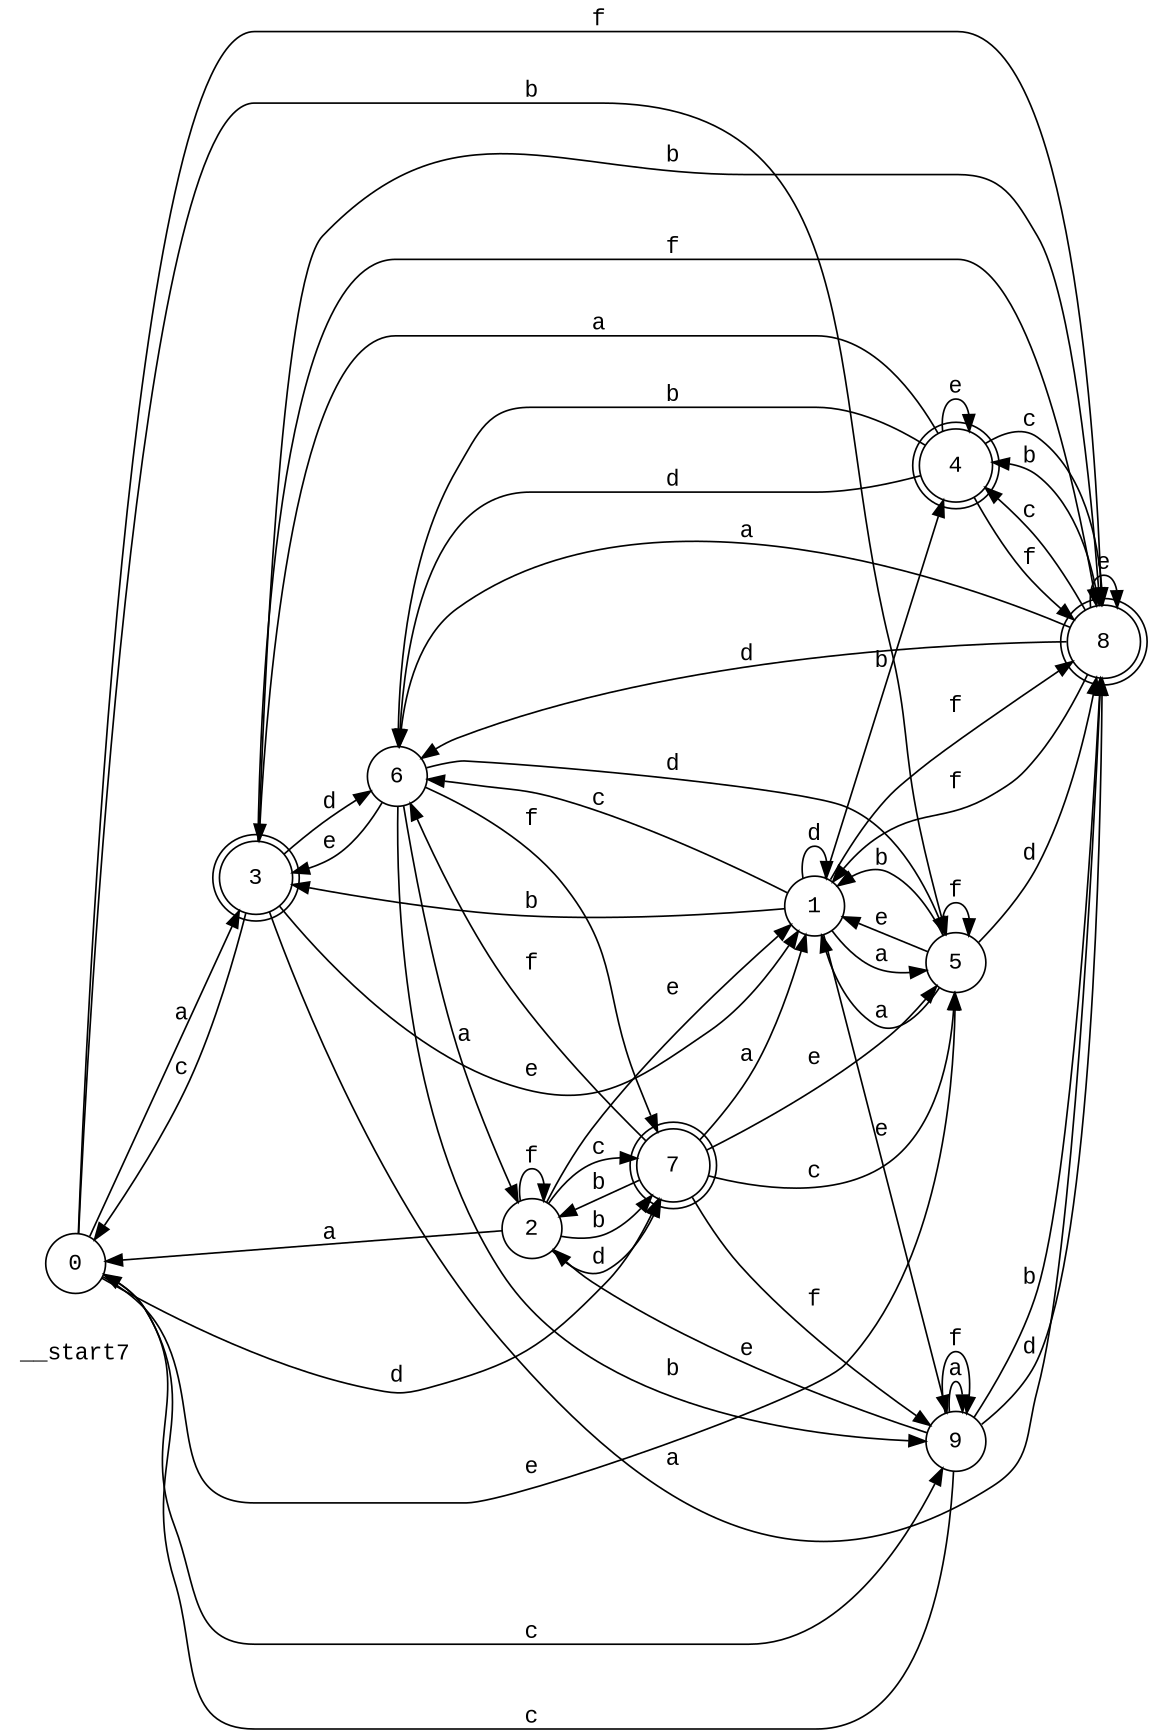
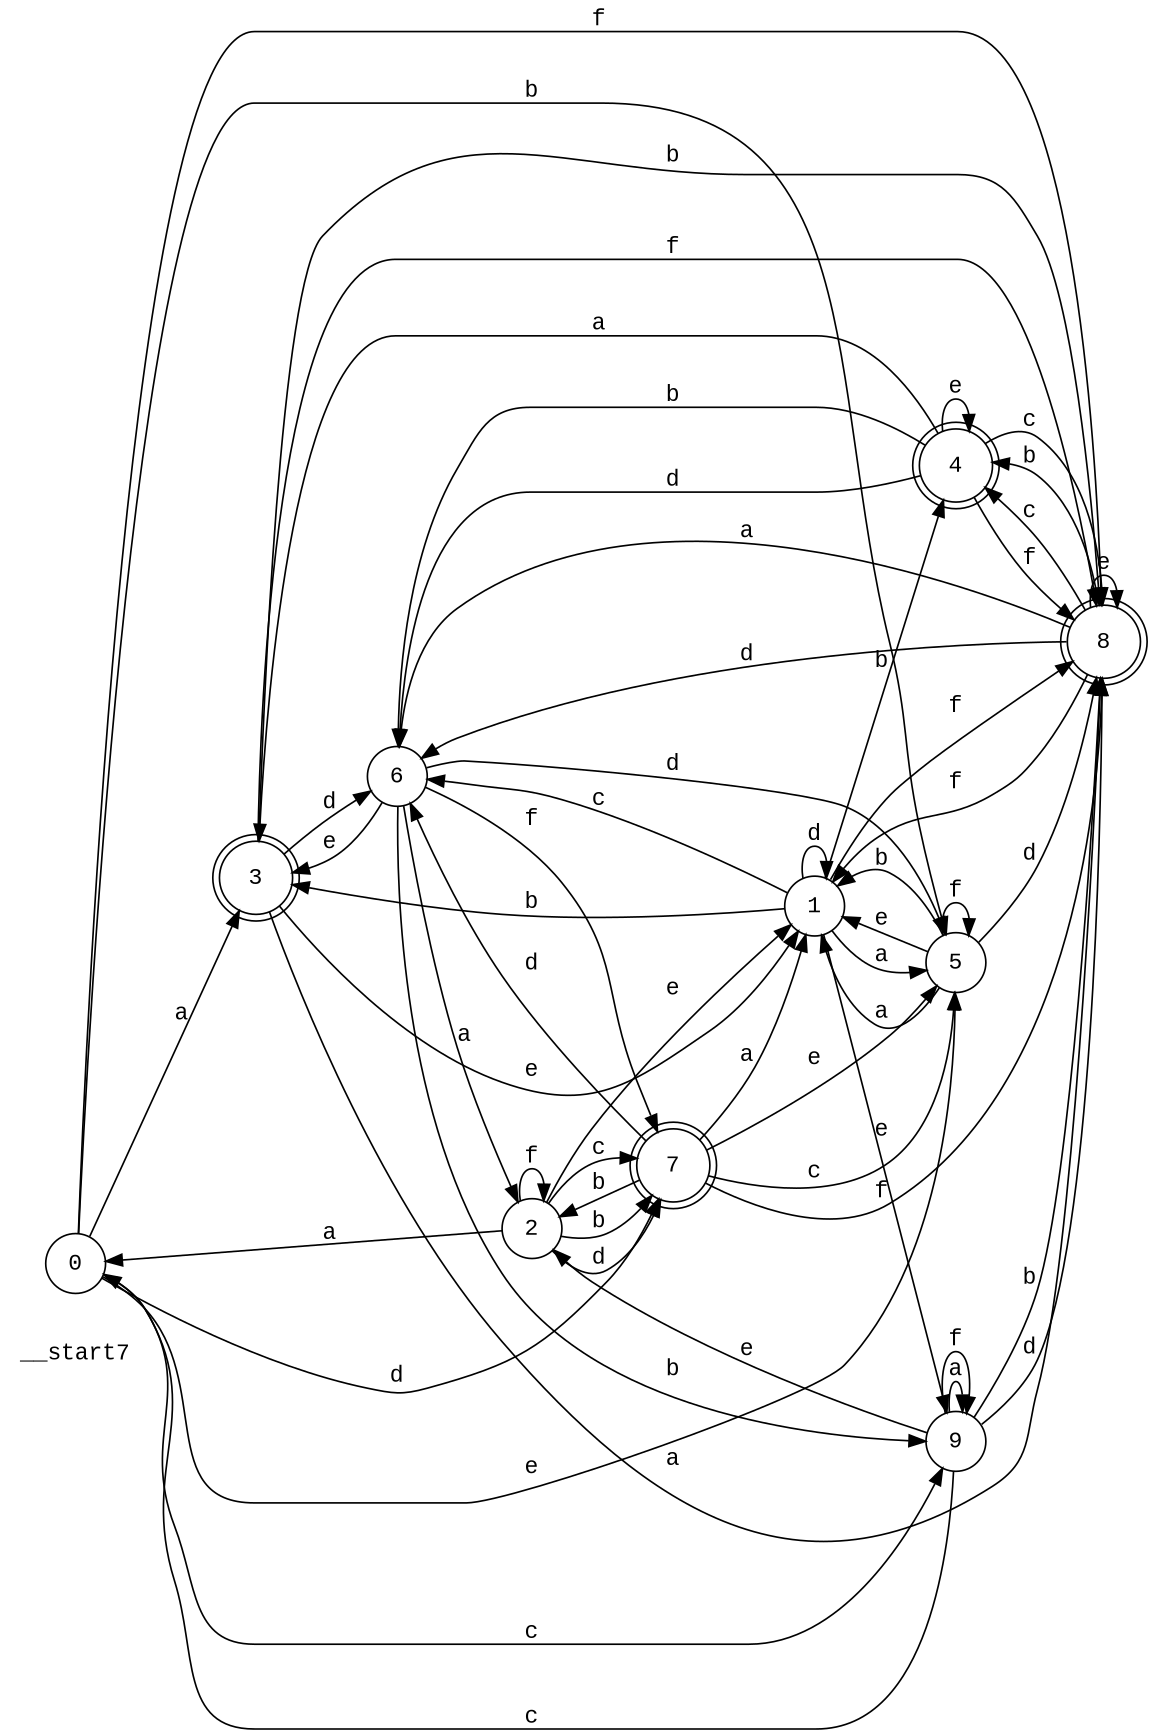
edge "7" -> "6": label "f" -> "d"
edge "3" -> "0": removed, label "c"
edge "7" -> "9": now "7" -> "8"
